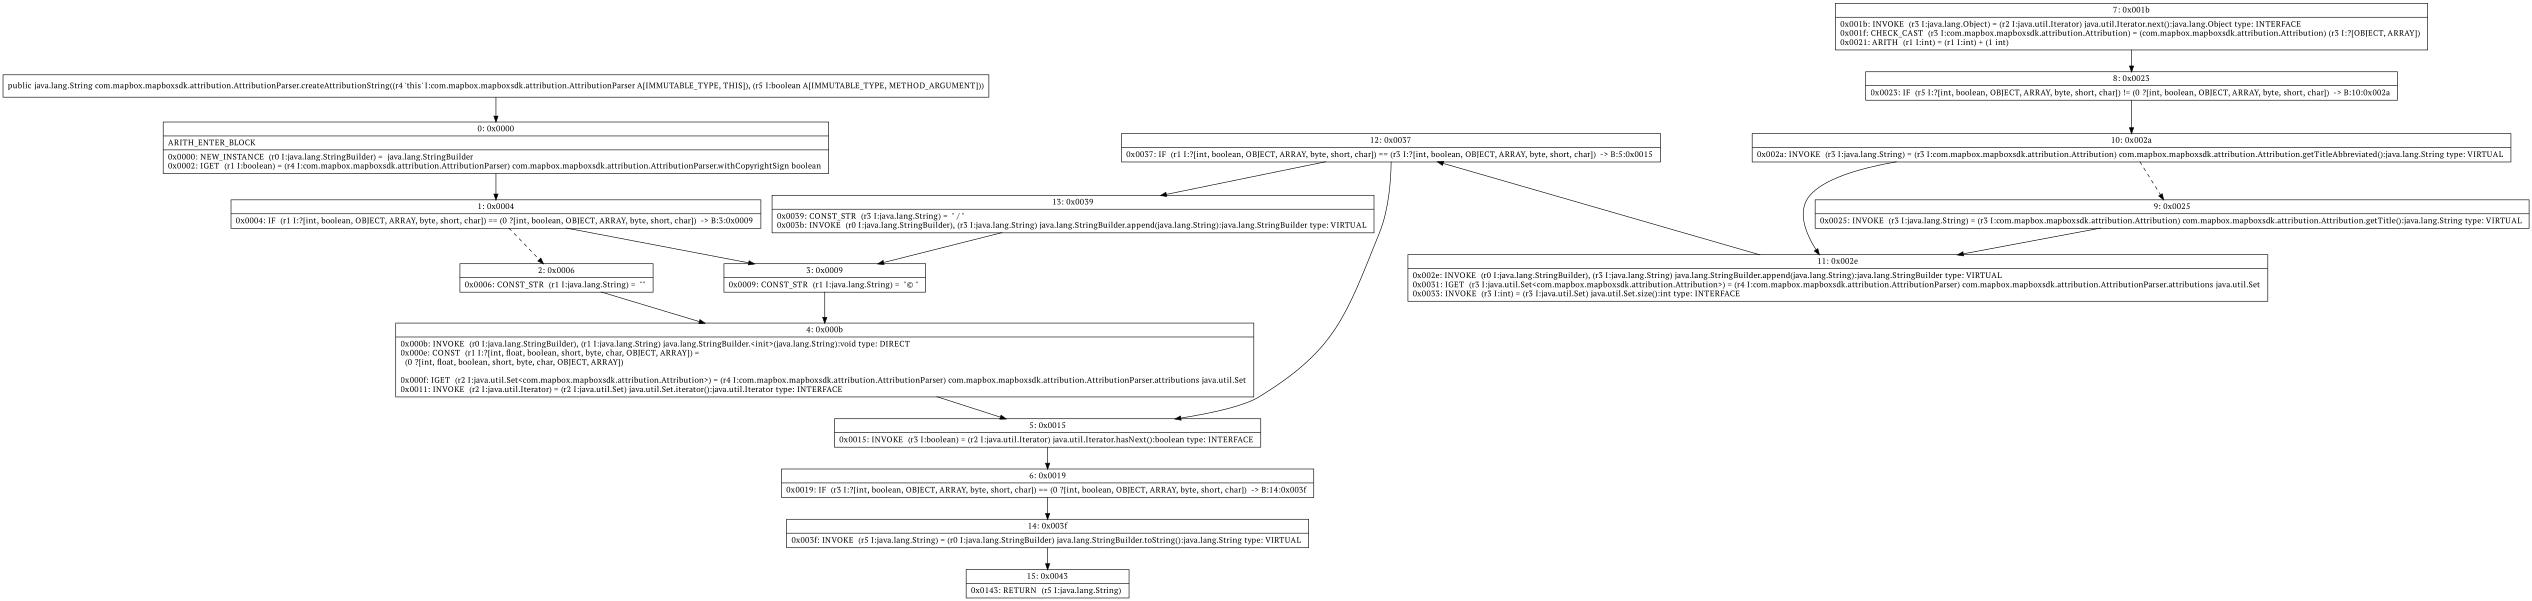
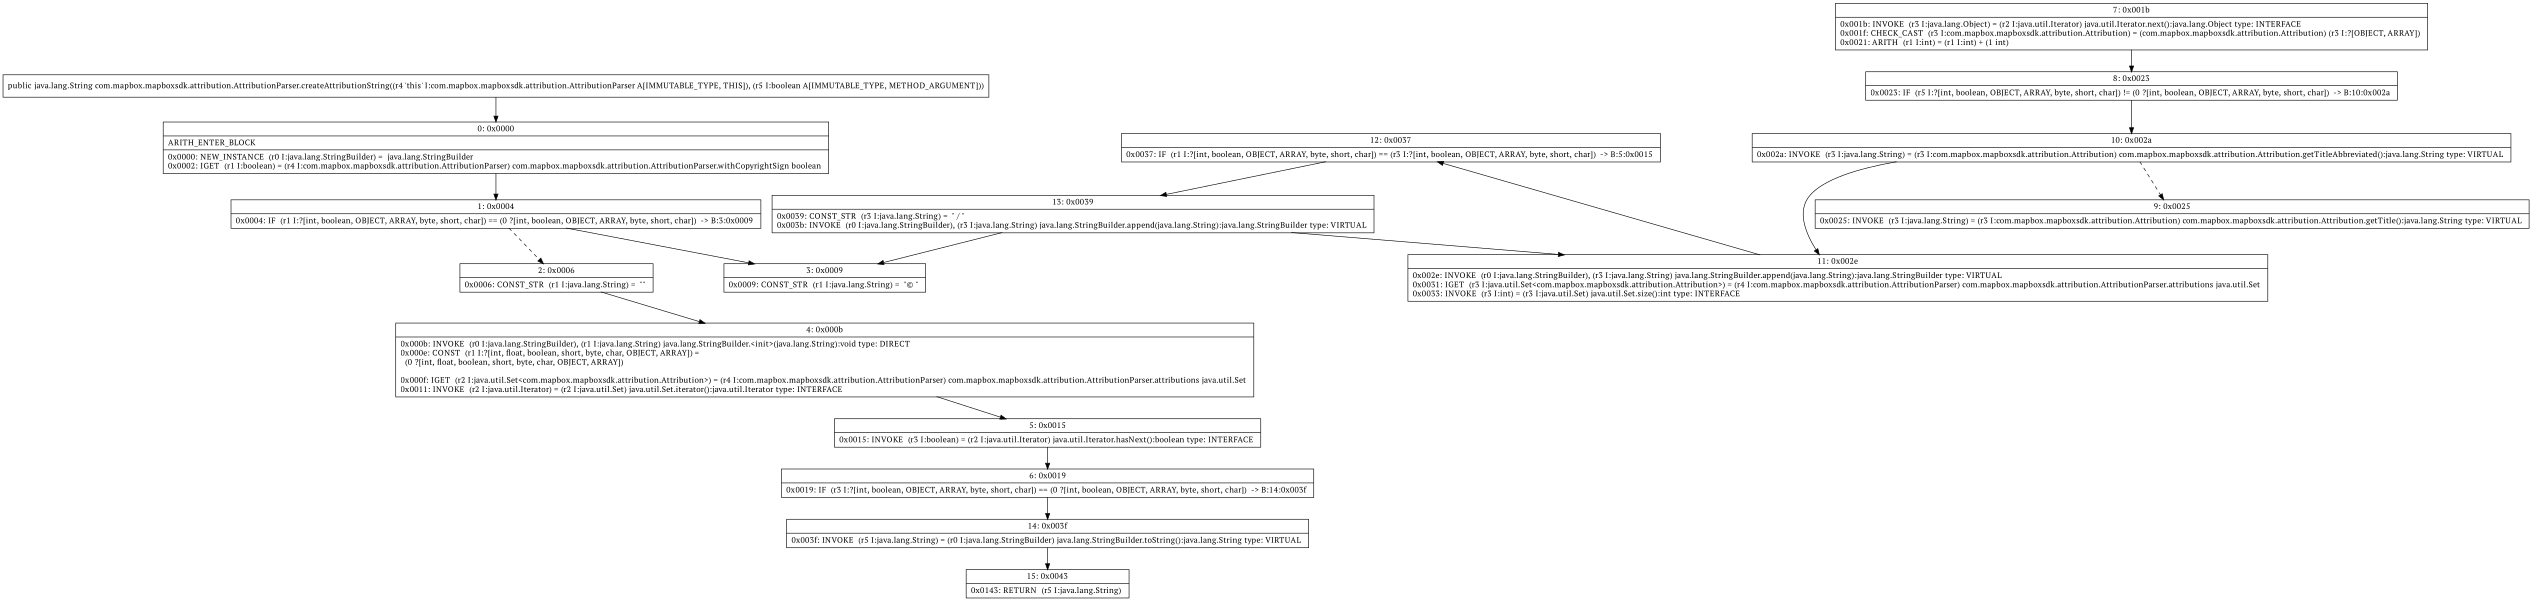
edge "9: 0x0025" -> "11: 0x002e": now "13: 0x0039" -> "11: 0x002e"
edge "3: 0x0009" -> "4: 0x000b": removed
edge "12: 0x0037" -> "5: 0x0015": removed
